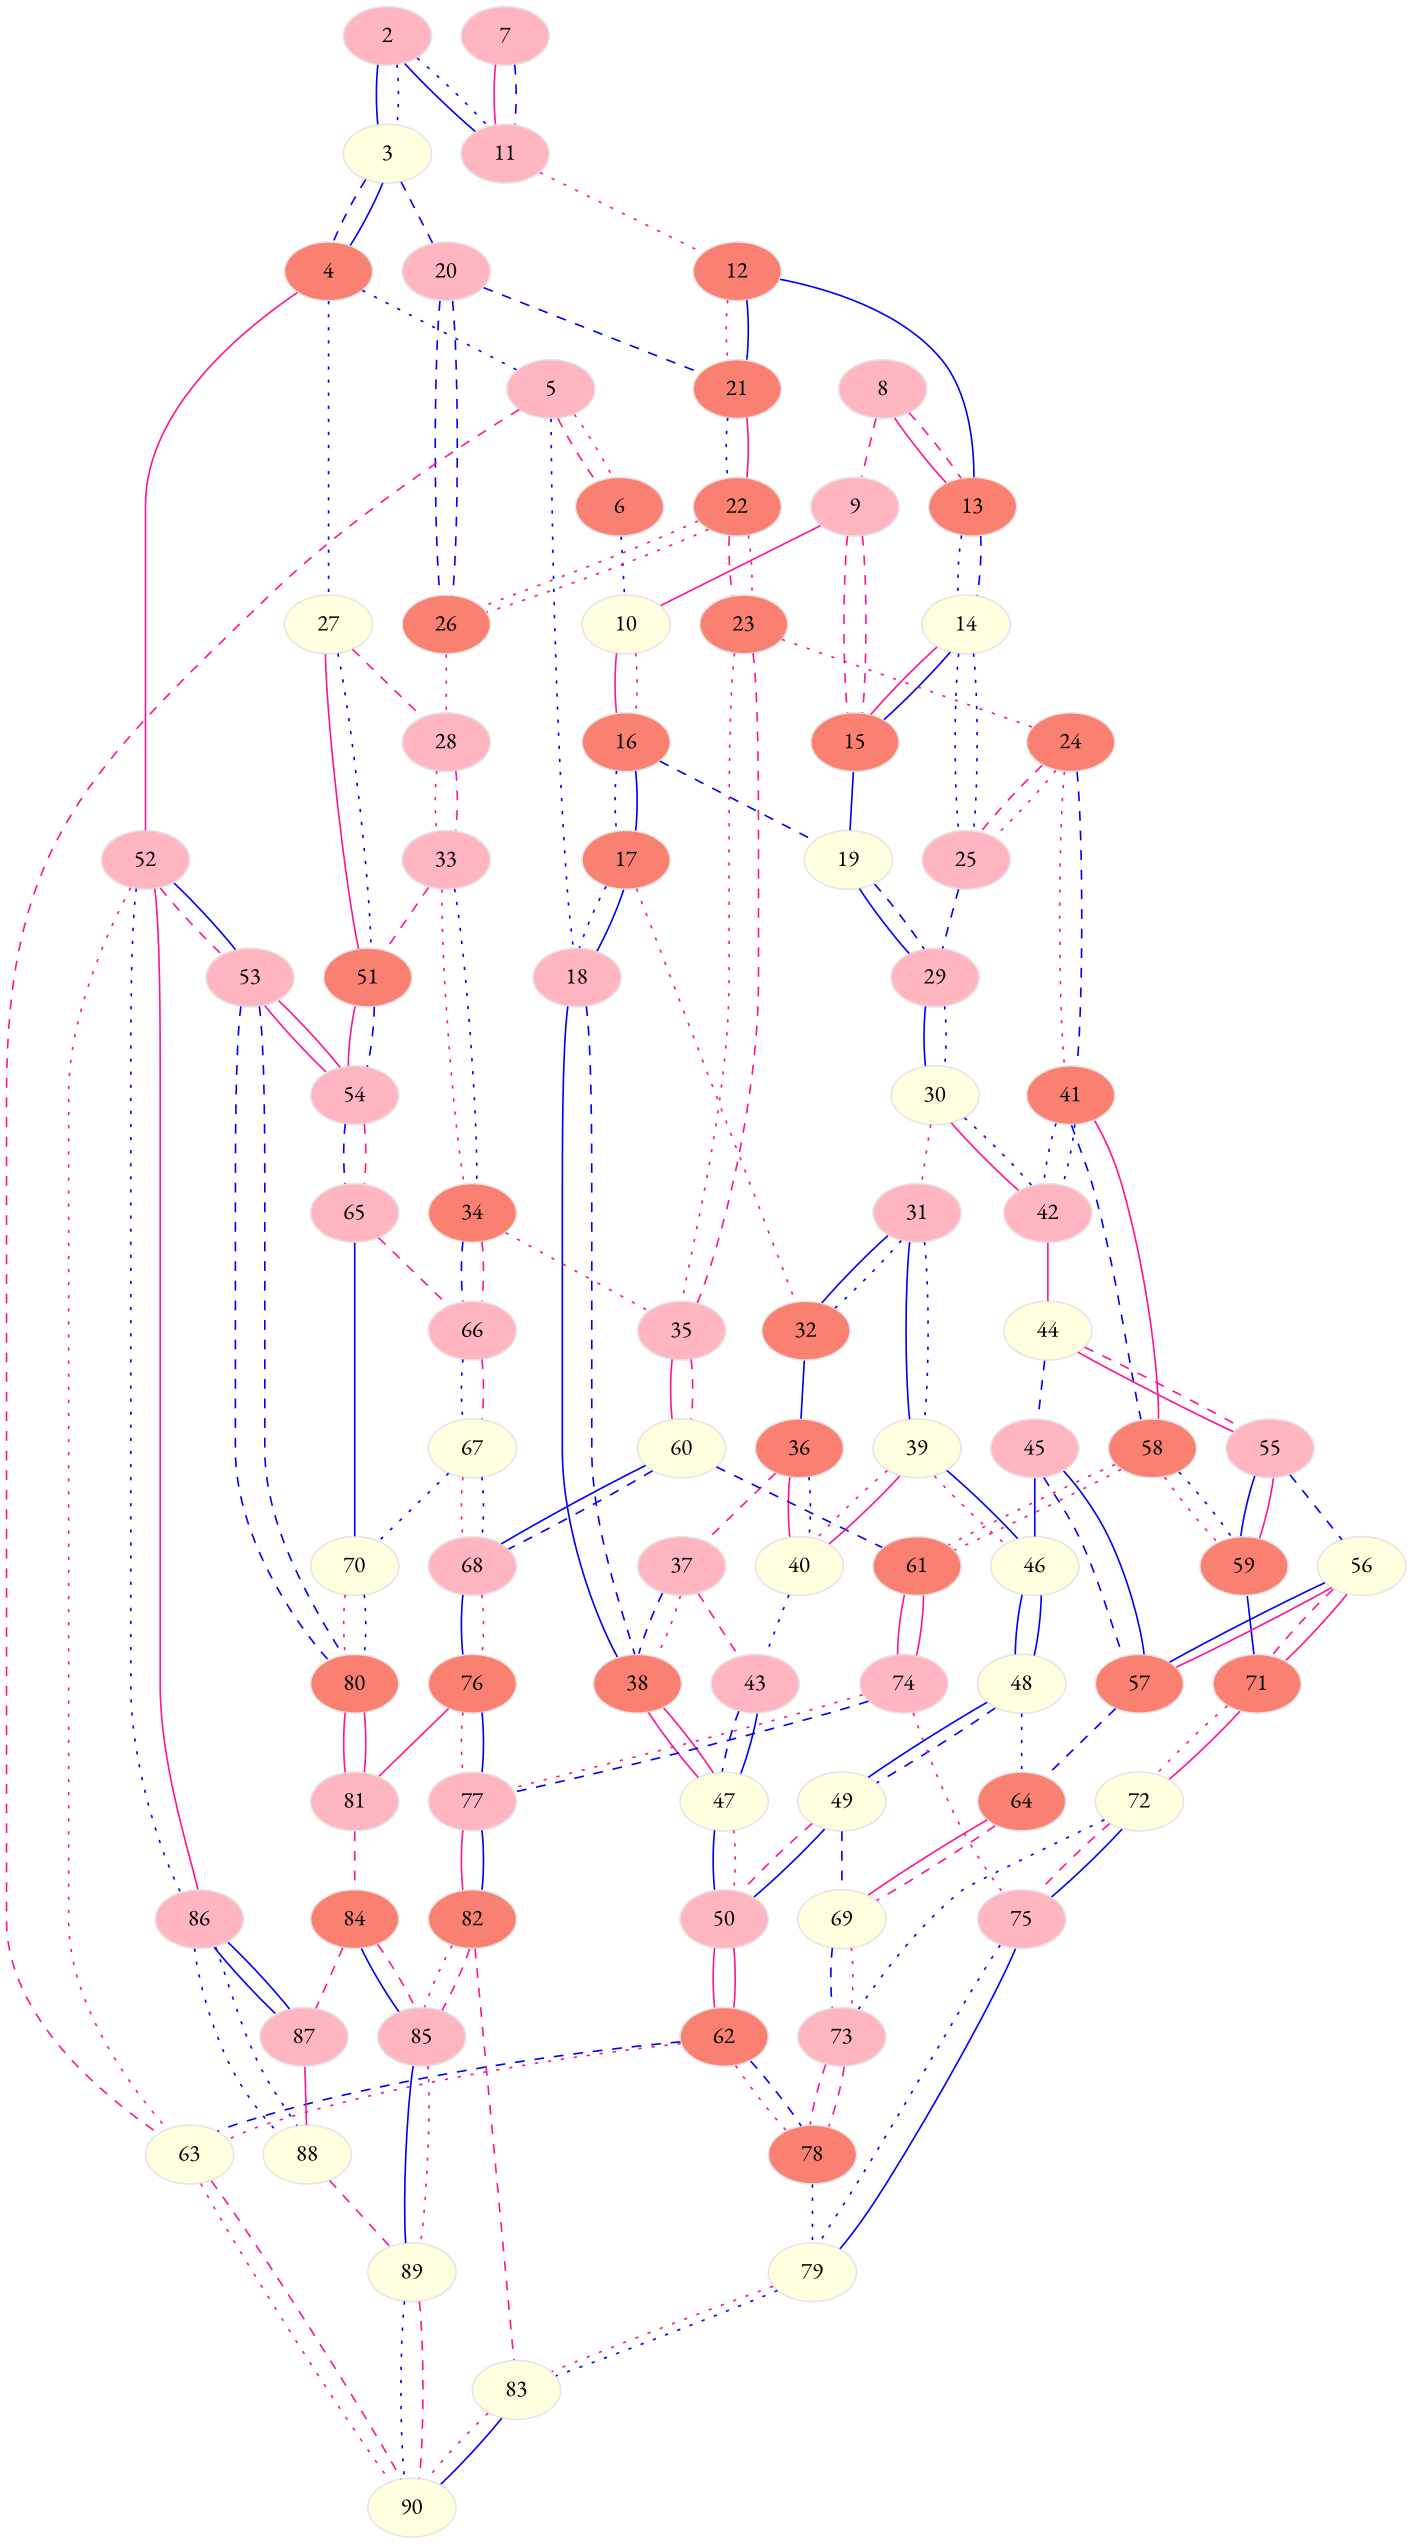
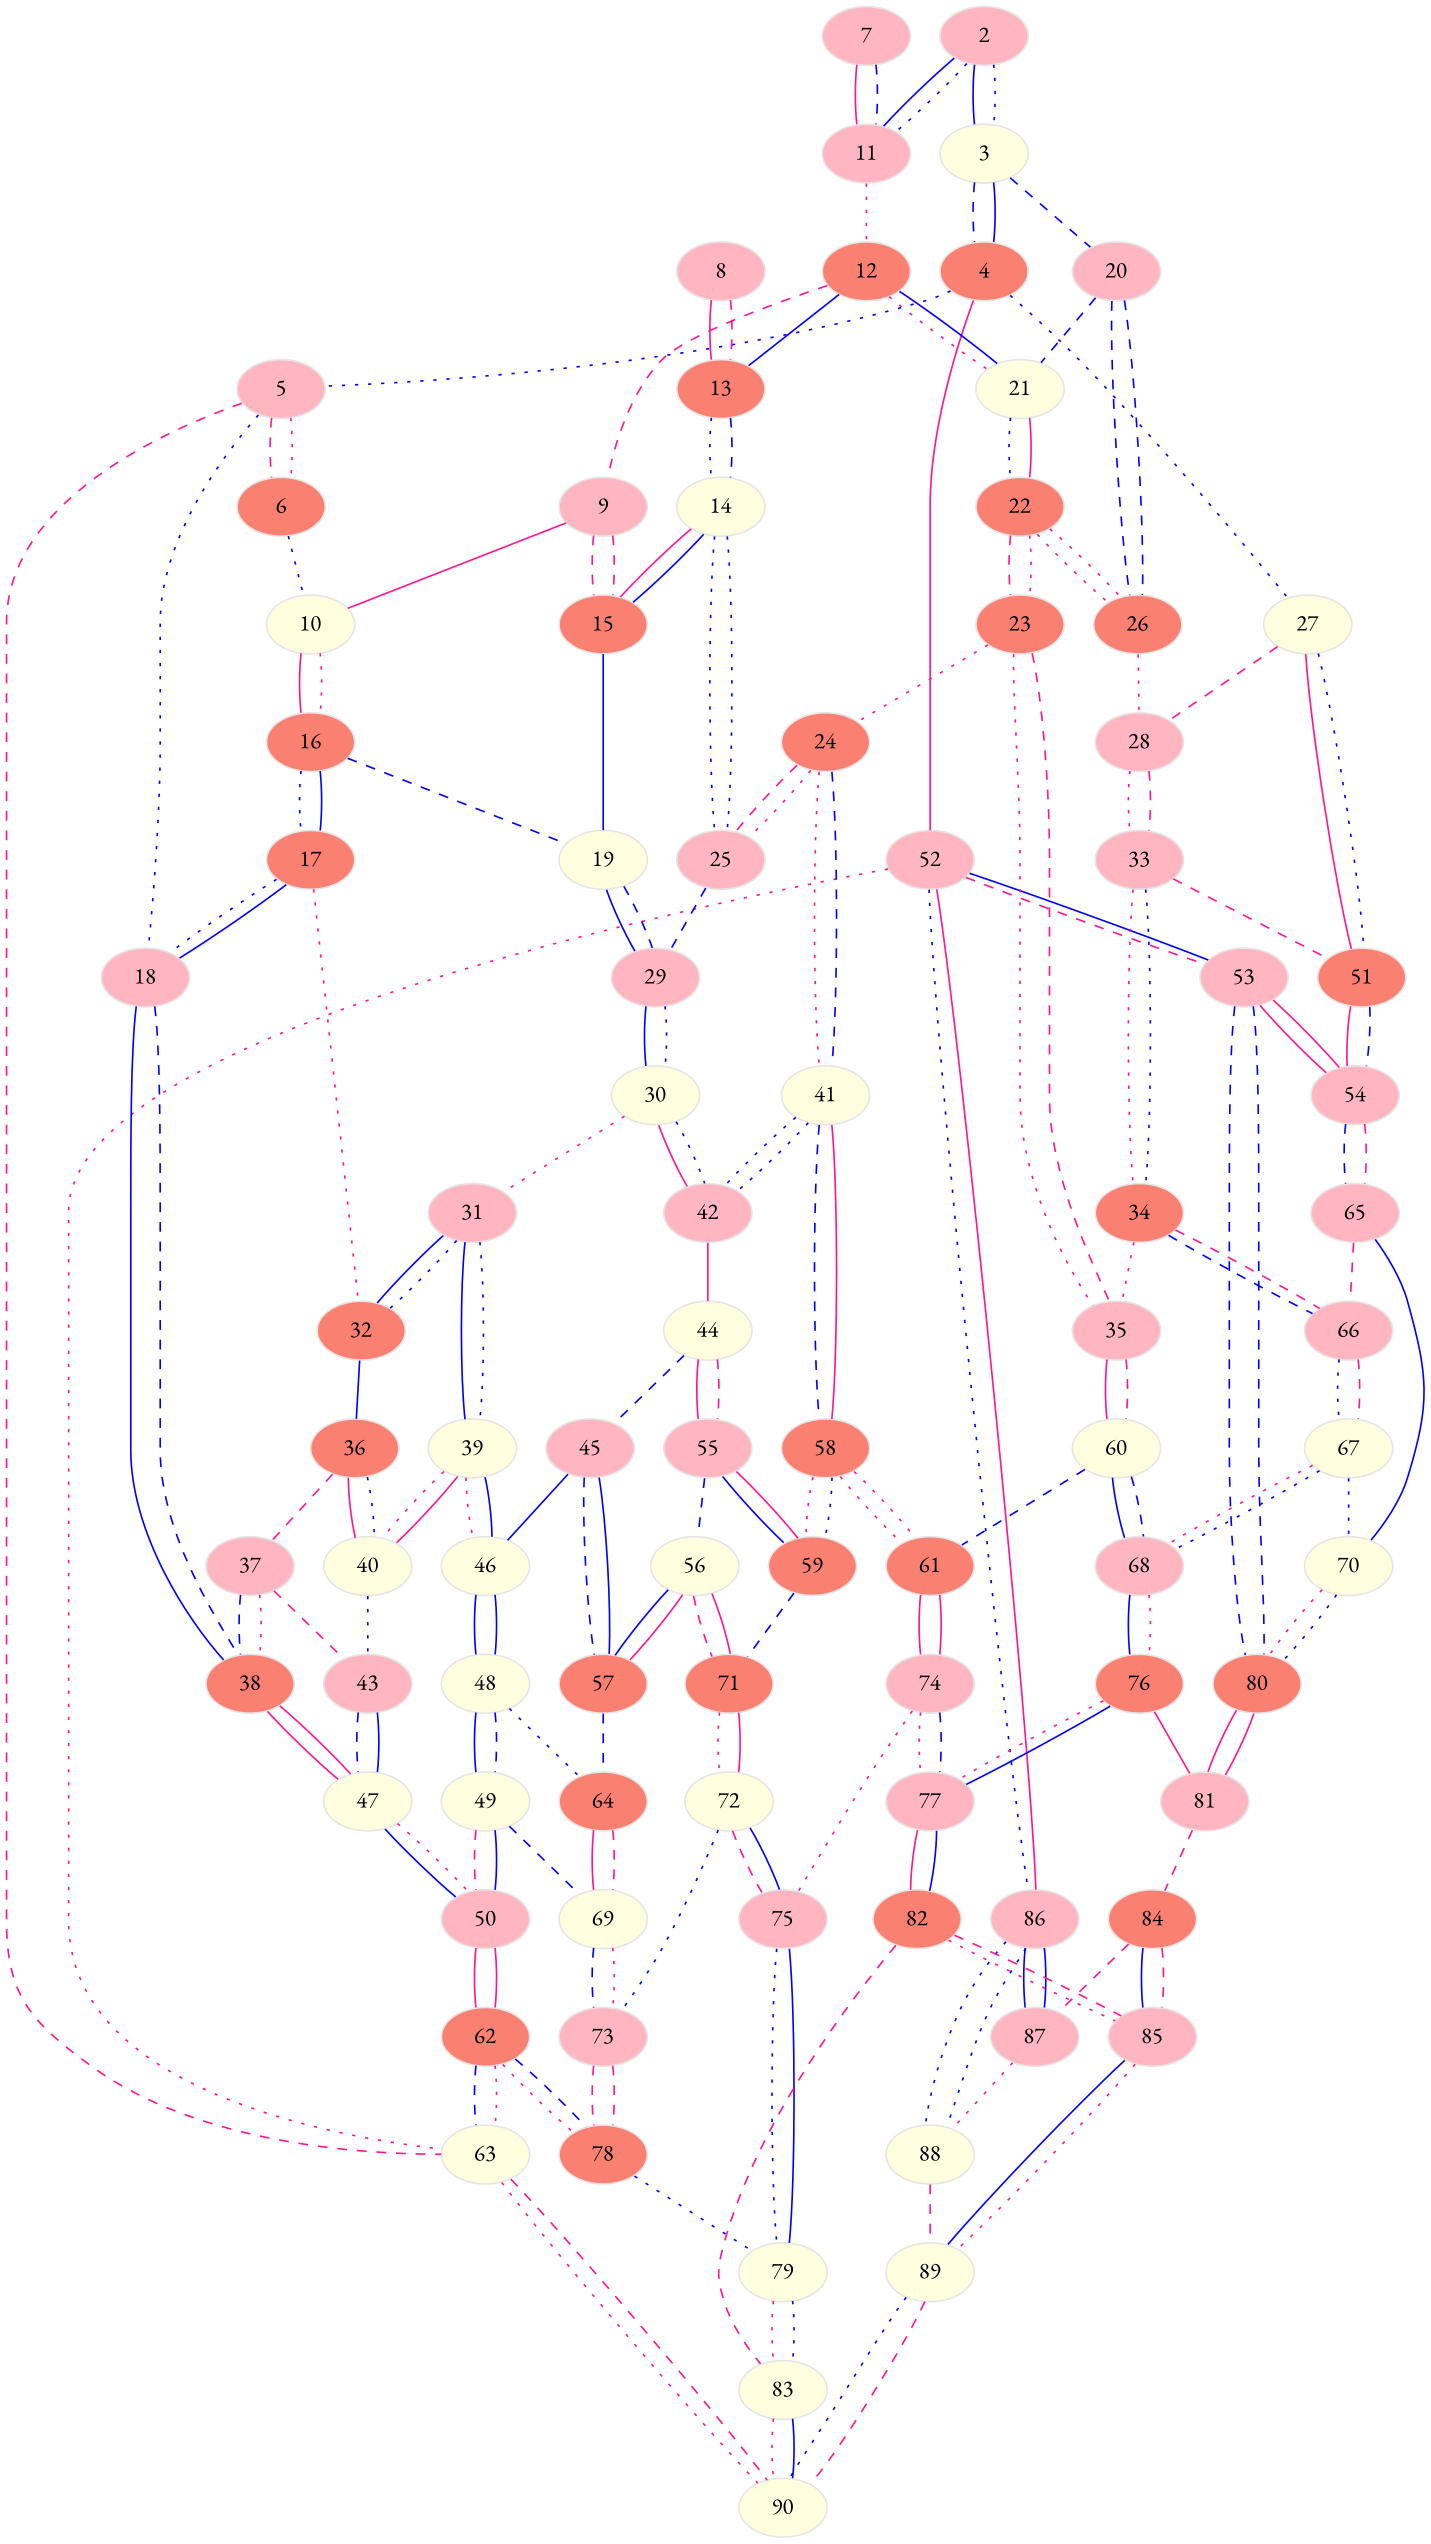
node "21": fillcolor salmon -> lightyellow
edge "8" -- "9": now "12" -- "9"
node "41": fillcolor salmon -> lightyellow
edge "59" -- "71": style solid -> dashed
edge "87" -- "88": style solid -> dotted
